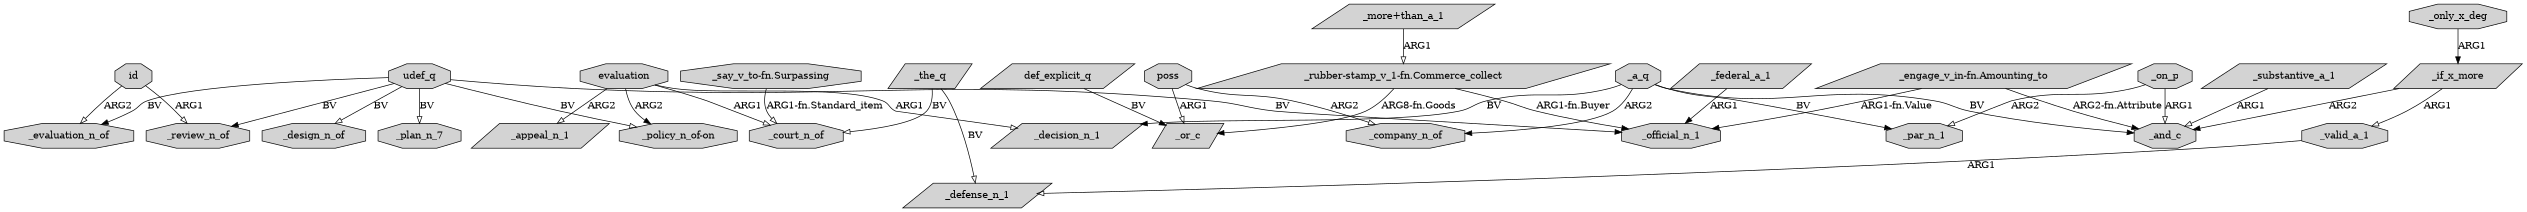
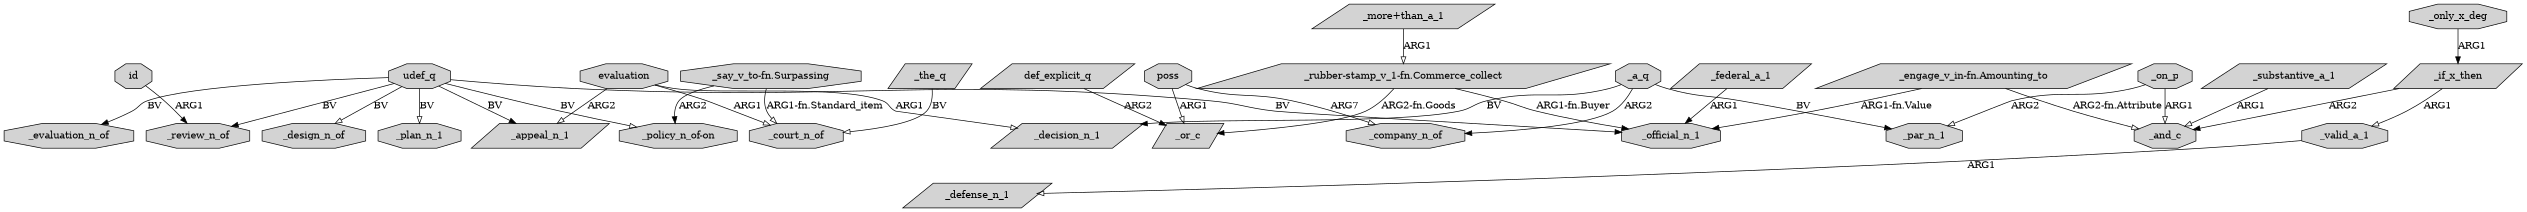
node "_if_x_more": label "_if_x_more" -> "_if_x_then"
edge "_a_q" -> "_and_c": removed, label "BV"
edge "id" -> "_review_n_of": arrowhead onormal -> normal
edge "id" -> "_evaluation_n_of": removed, label "ARG2"
edge "udef_q" -> "_appeal_n_1": added, label "BV"
edge "def_explicit_q" -> "_or_c": label "BV" -> "ARG2"
edge "poss" -> "_company_n_of": label "ARG2" -> "ARG7"
edge "_rubber-stamp_v_1-fn.Commerce_collect" -> "_or_c": label "ARG8-fn.Goods" -> "ARG2-fn.Goods"
edge "evaluation" -> "_policy_n_of-on": now "_say_v_to-fn.Surpassing" -> "_policy_n_of-on"
edge "_engage_v_in-fn.Amounting_to" -> "_and_c": arrowhead normal -> onormal
edge "_the_q" -> "_defense_n_1": removed, label "BV"
node "_plan_n_7": label "_plan_n_7" -> "_plan_n_1"
